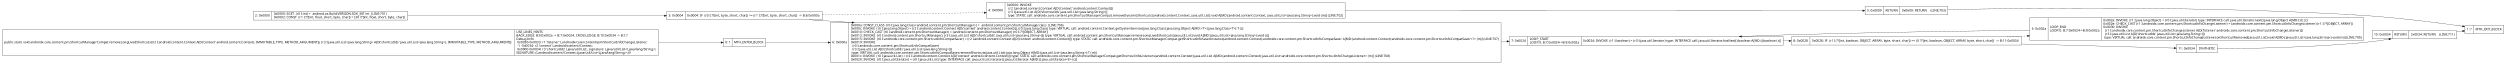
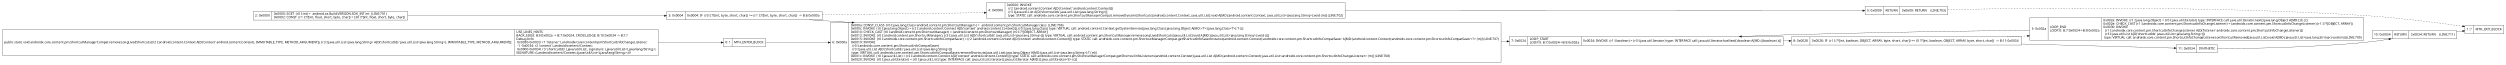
edge "5: 0x0009" -> "1: ?": style solid -> dashed
